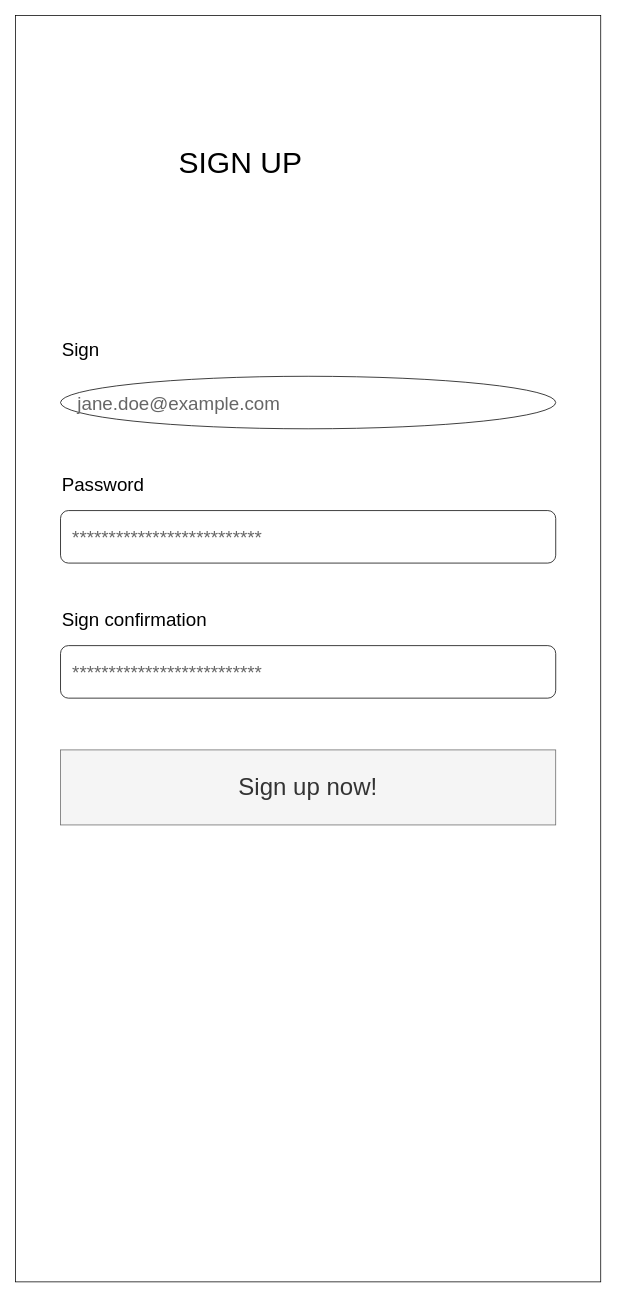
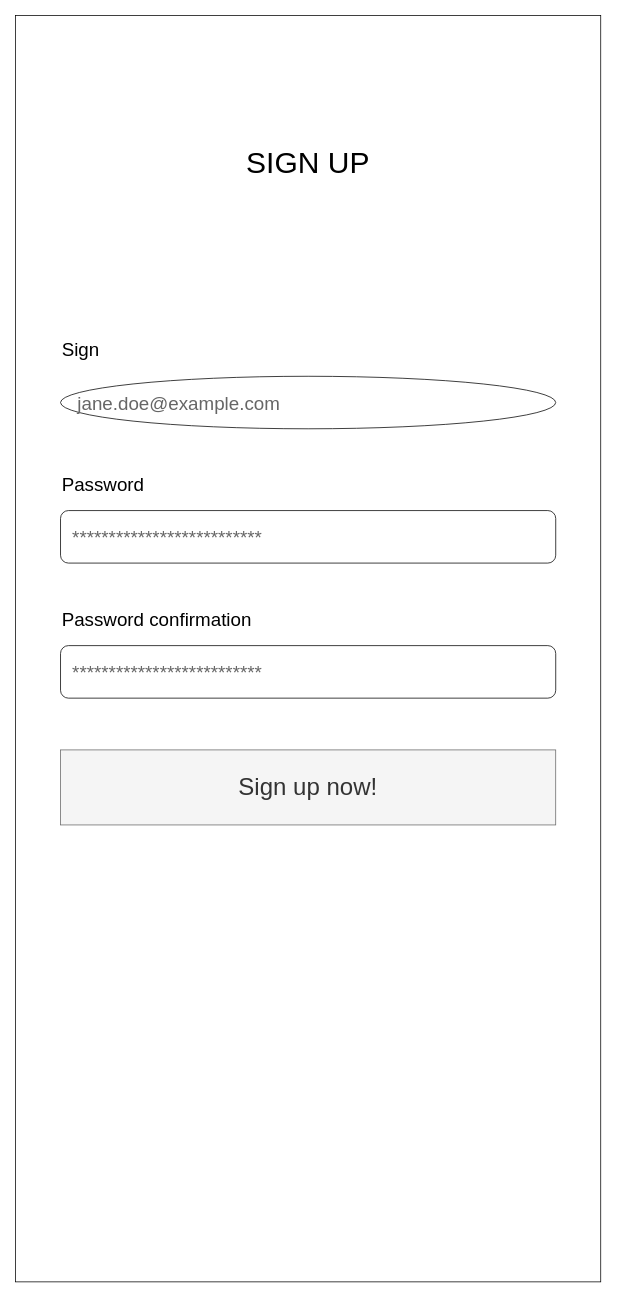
node "SIGN UP": moved (240, 162) -> (308, 162)
node "Sign confirmation": label "Sign confirmation" -> "Password confirmation"
